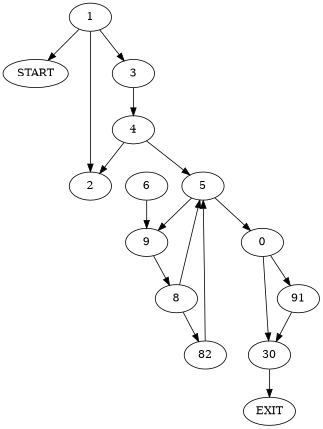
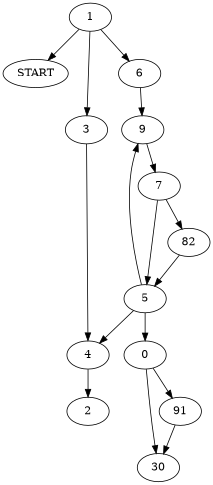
edge "1" -> "2": now "1" -> "6"
edge "4" -> "5": reversed
node "8": label "8" -> "7"
node "EXIT": removed
